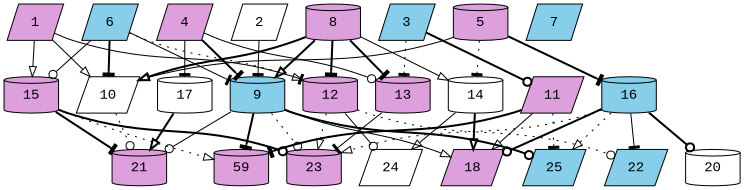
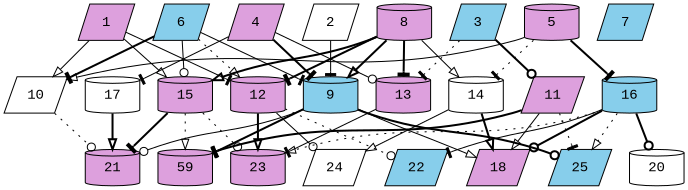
edge "8" -> "10": now "8" -> "15"
edge "9" -> "23": removed
edge "12" -> "23": style dotted -> bold
edge "15" -> "23": style bold -> dotted
